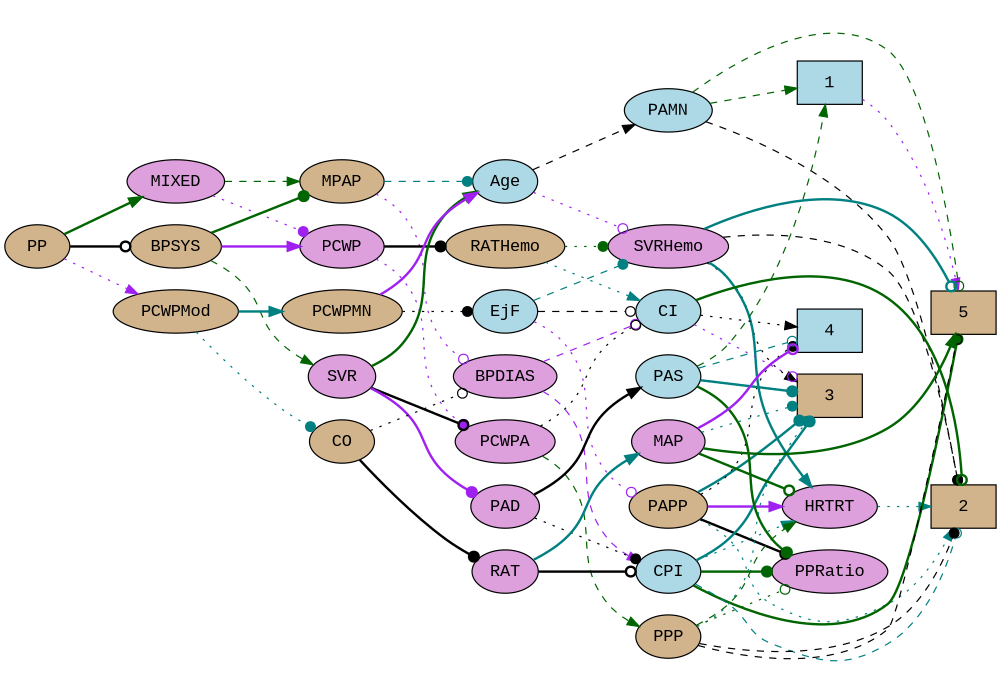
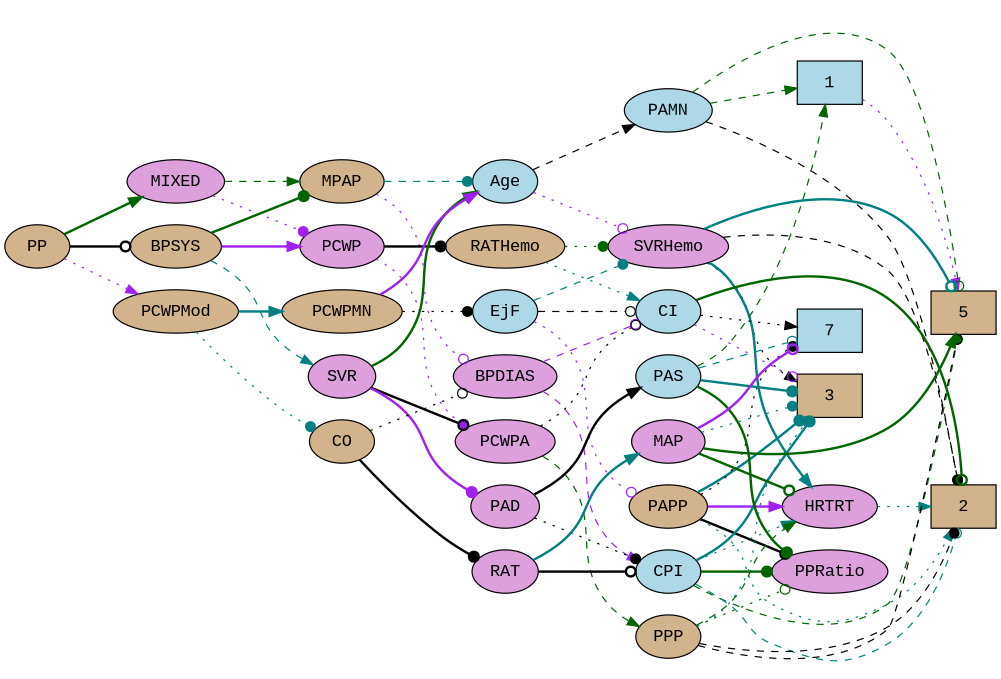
edge "BPSYS" -> "SVR": color darkgreen -> teal
node "4": label "4" -> "7"
edge "CPI" -> "5": style bold -> dashed
